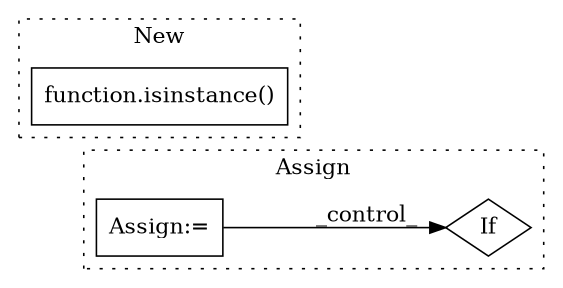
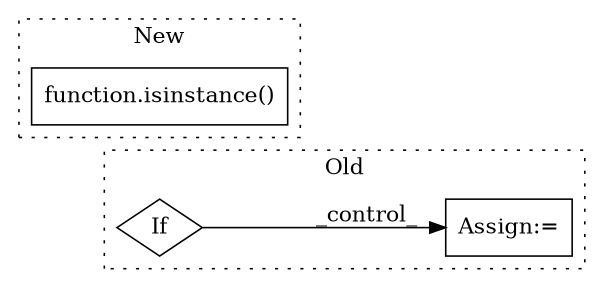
cluster "Assign": label "Assign" -> "Old"
edge "Assign:=" -> "If": reversed
